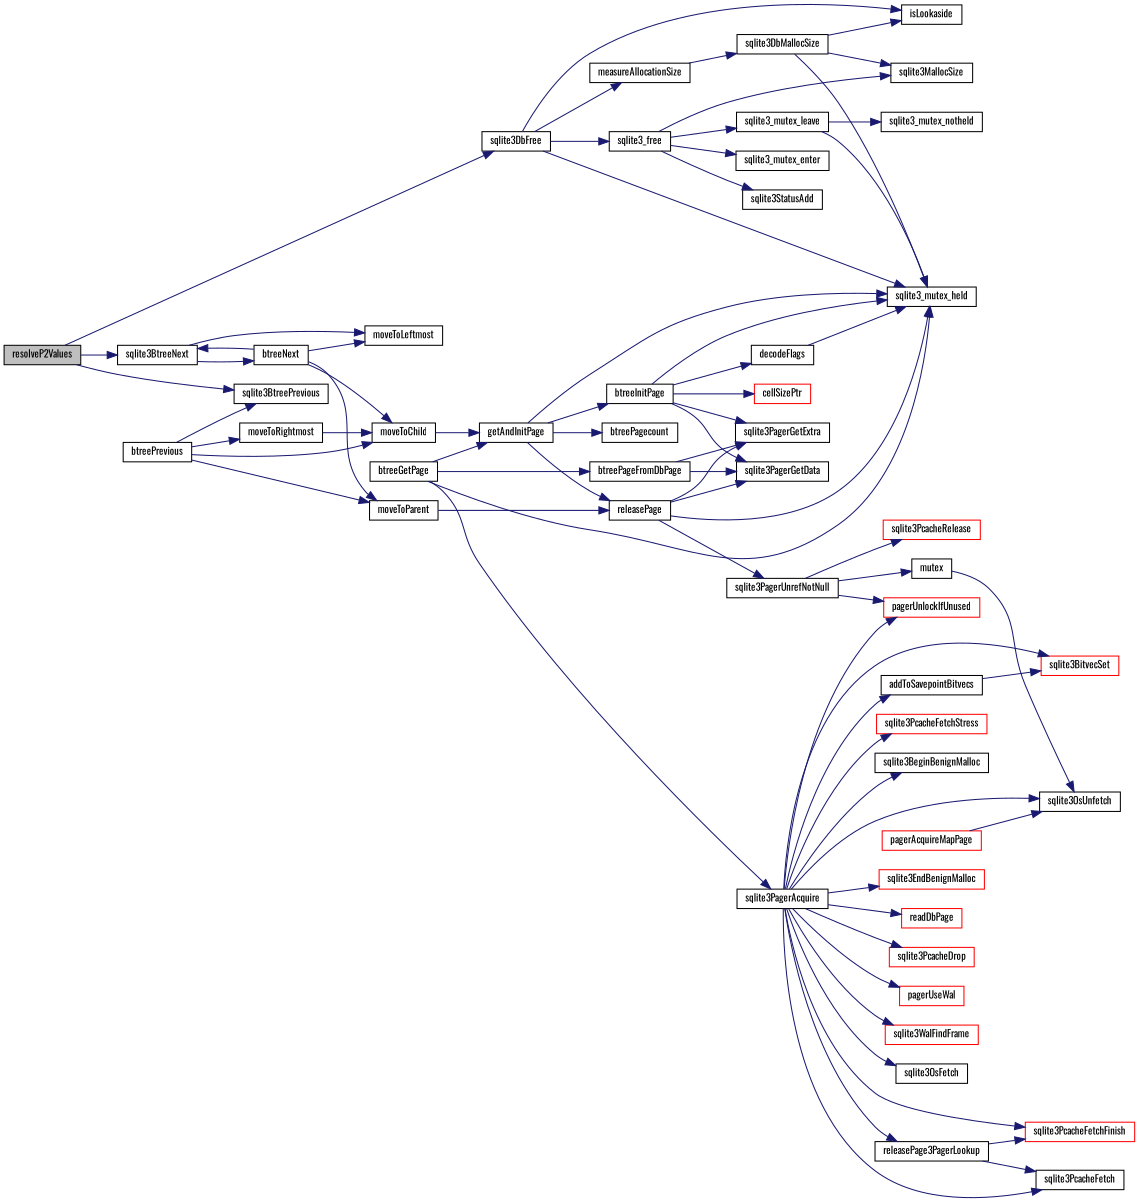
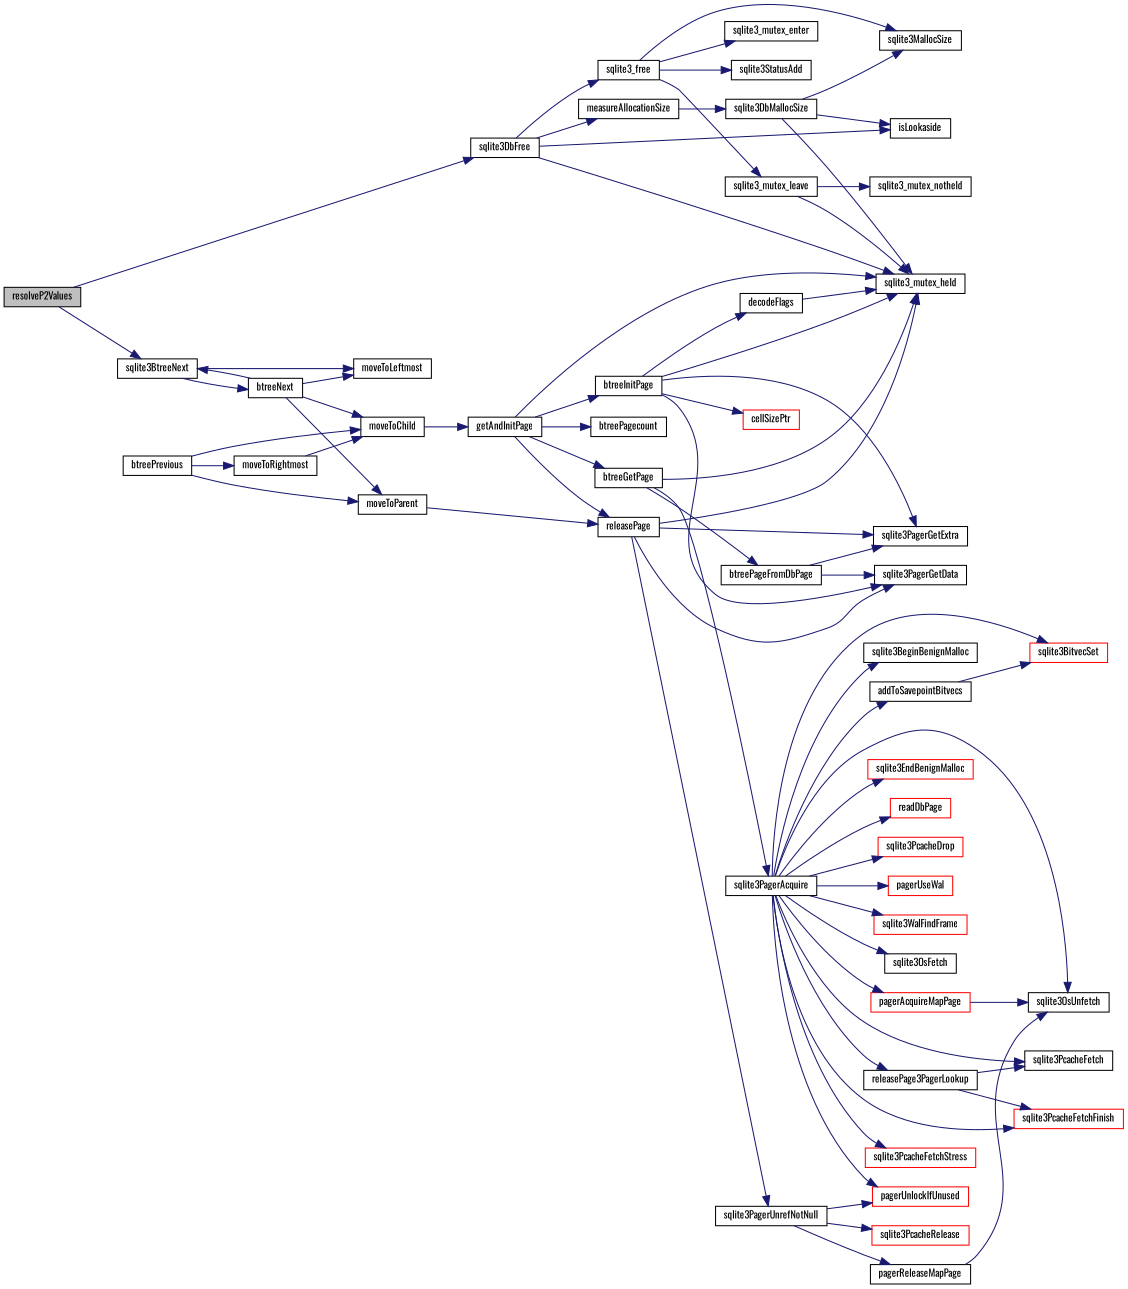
node "sqlite3BtreePrevious": removed
edge "btreeGetPage" -> "getAndInitPage": reversed
node "mutex": label "mutex" -> "pagerReleaseMapPage"
edge "sqlite3PagerAcquire" -> "pagerAcquireMapPage": added
